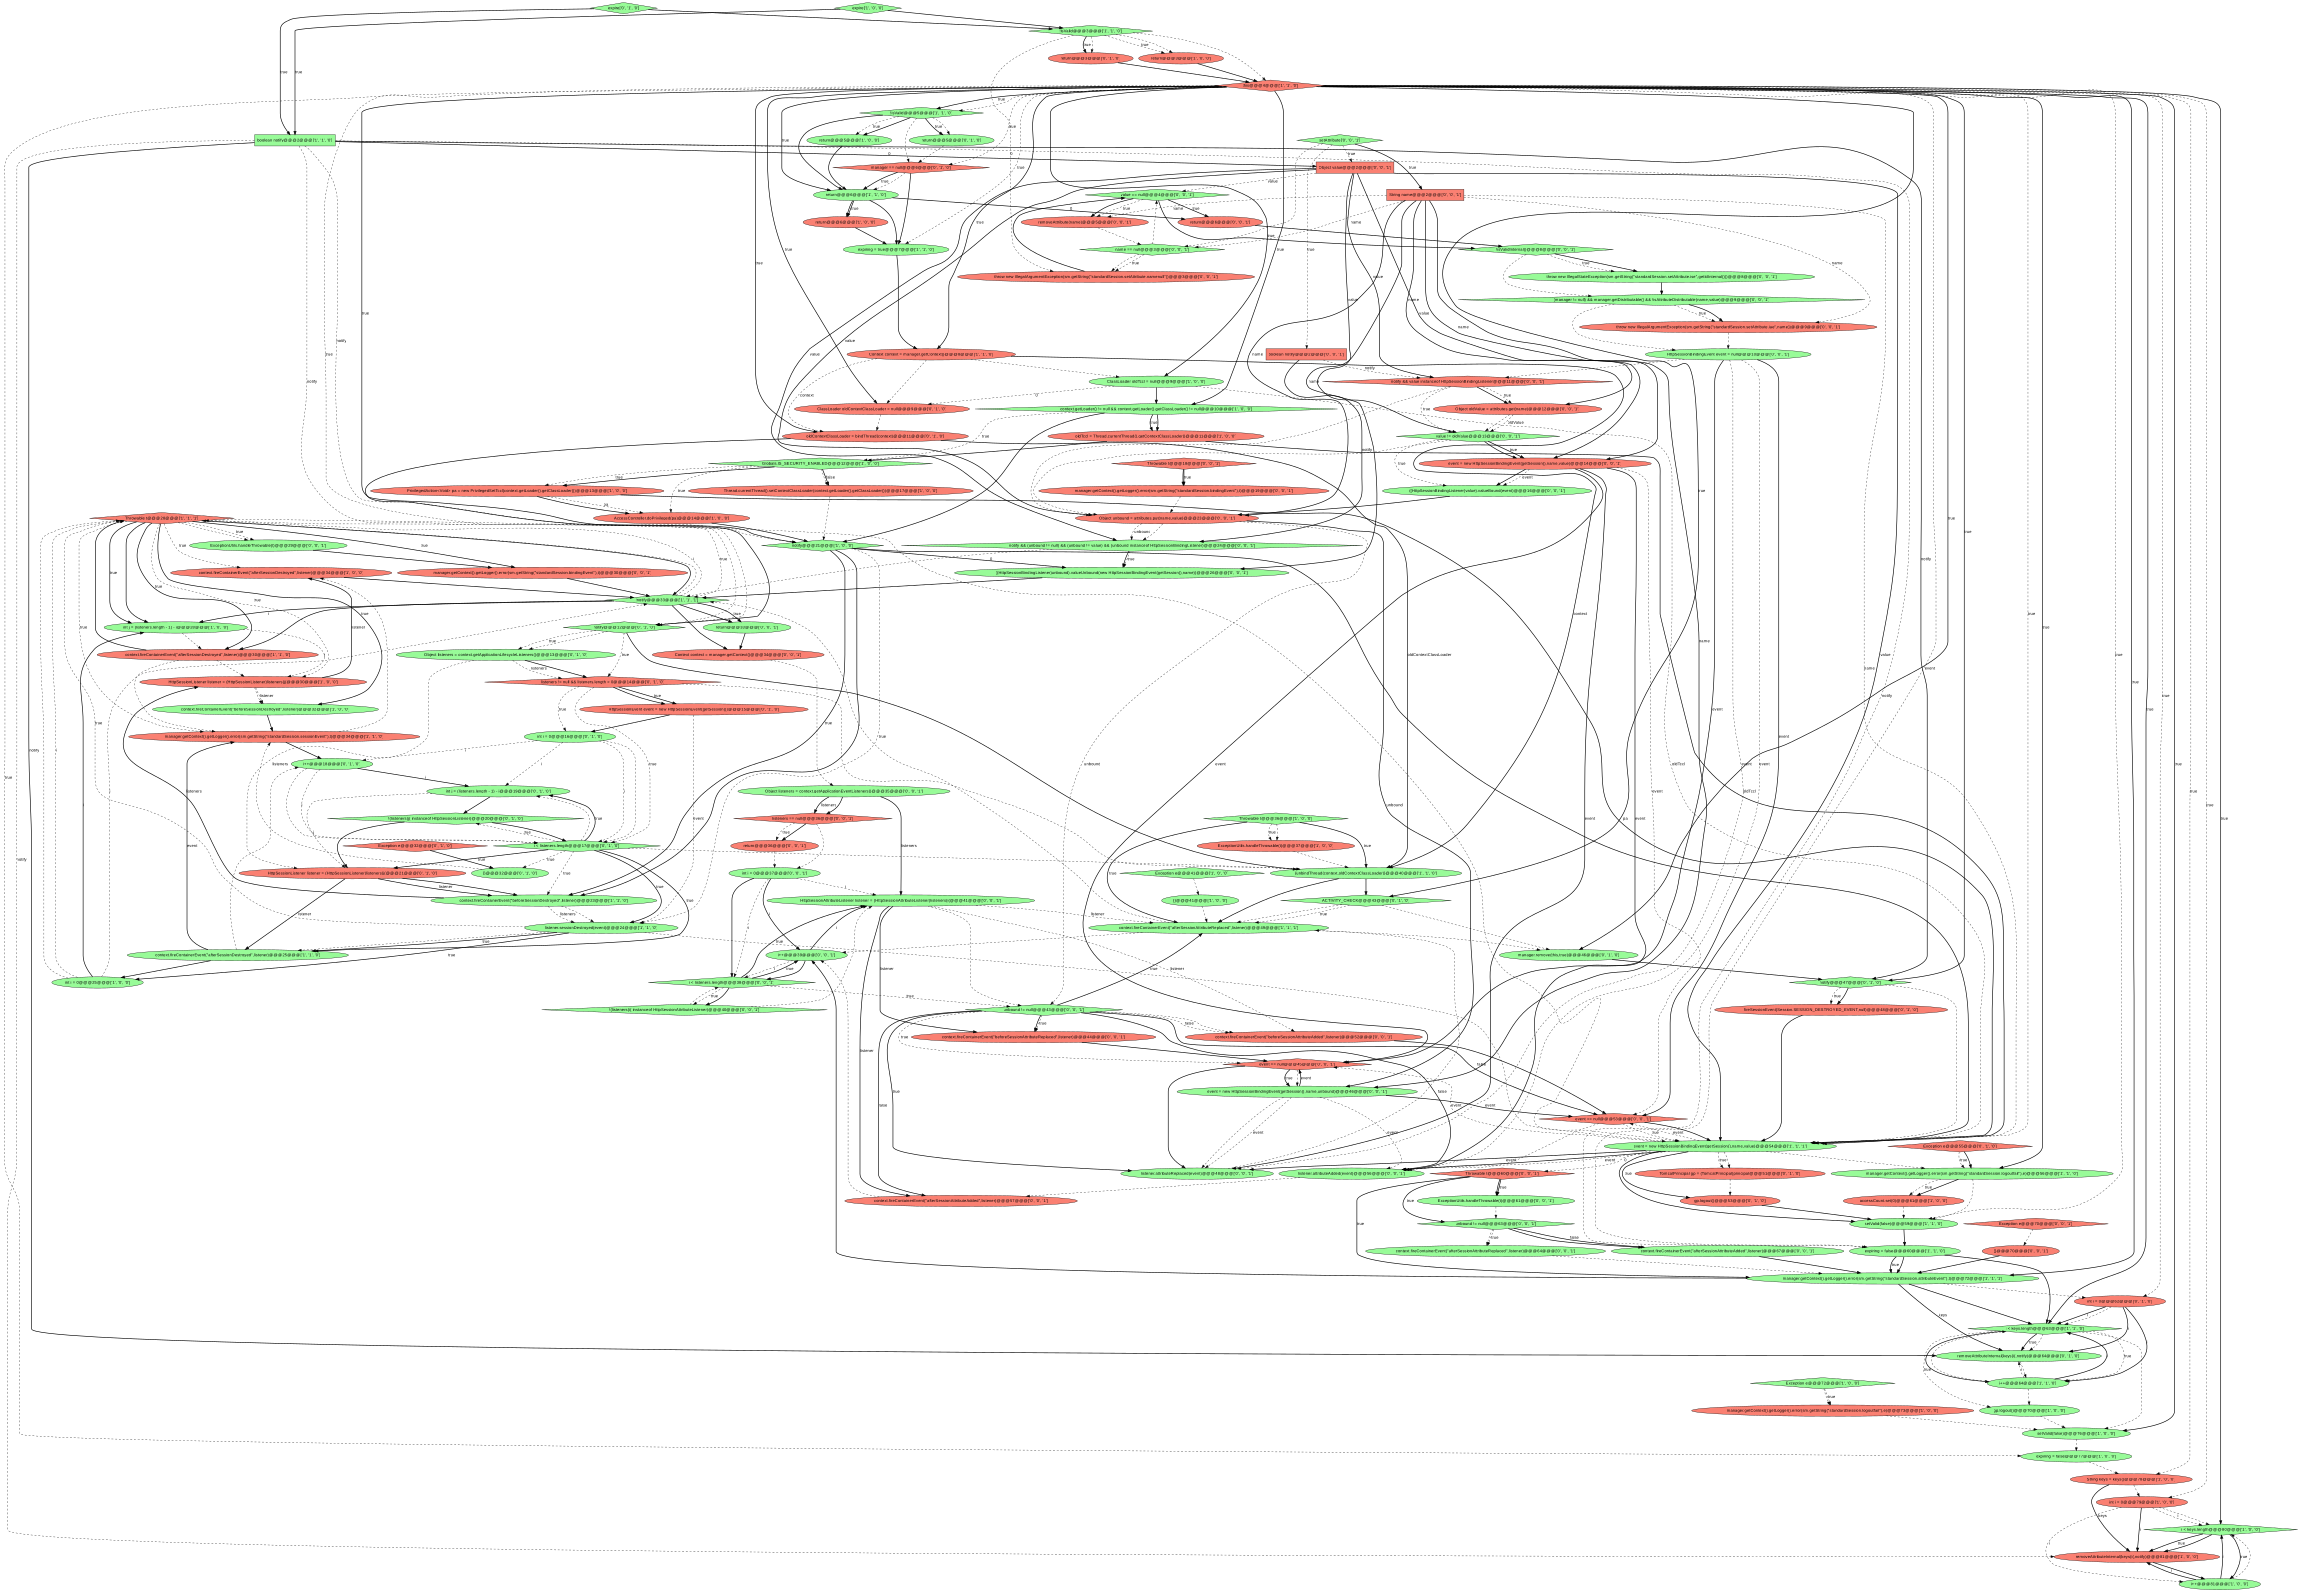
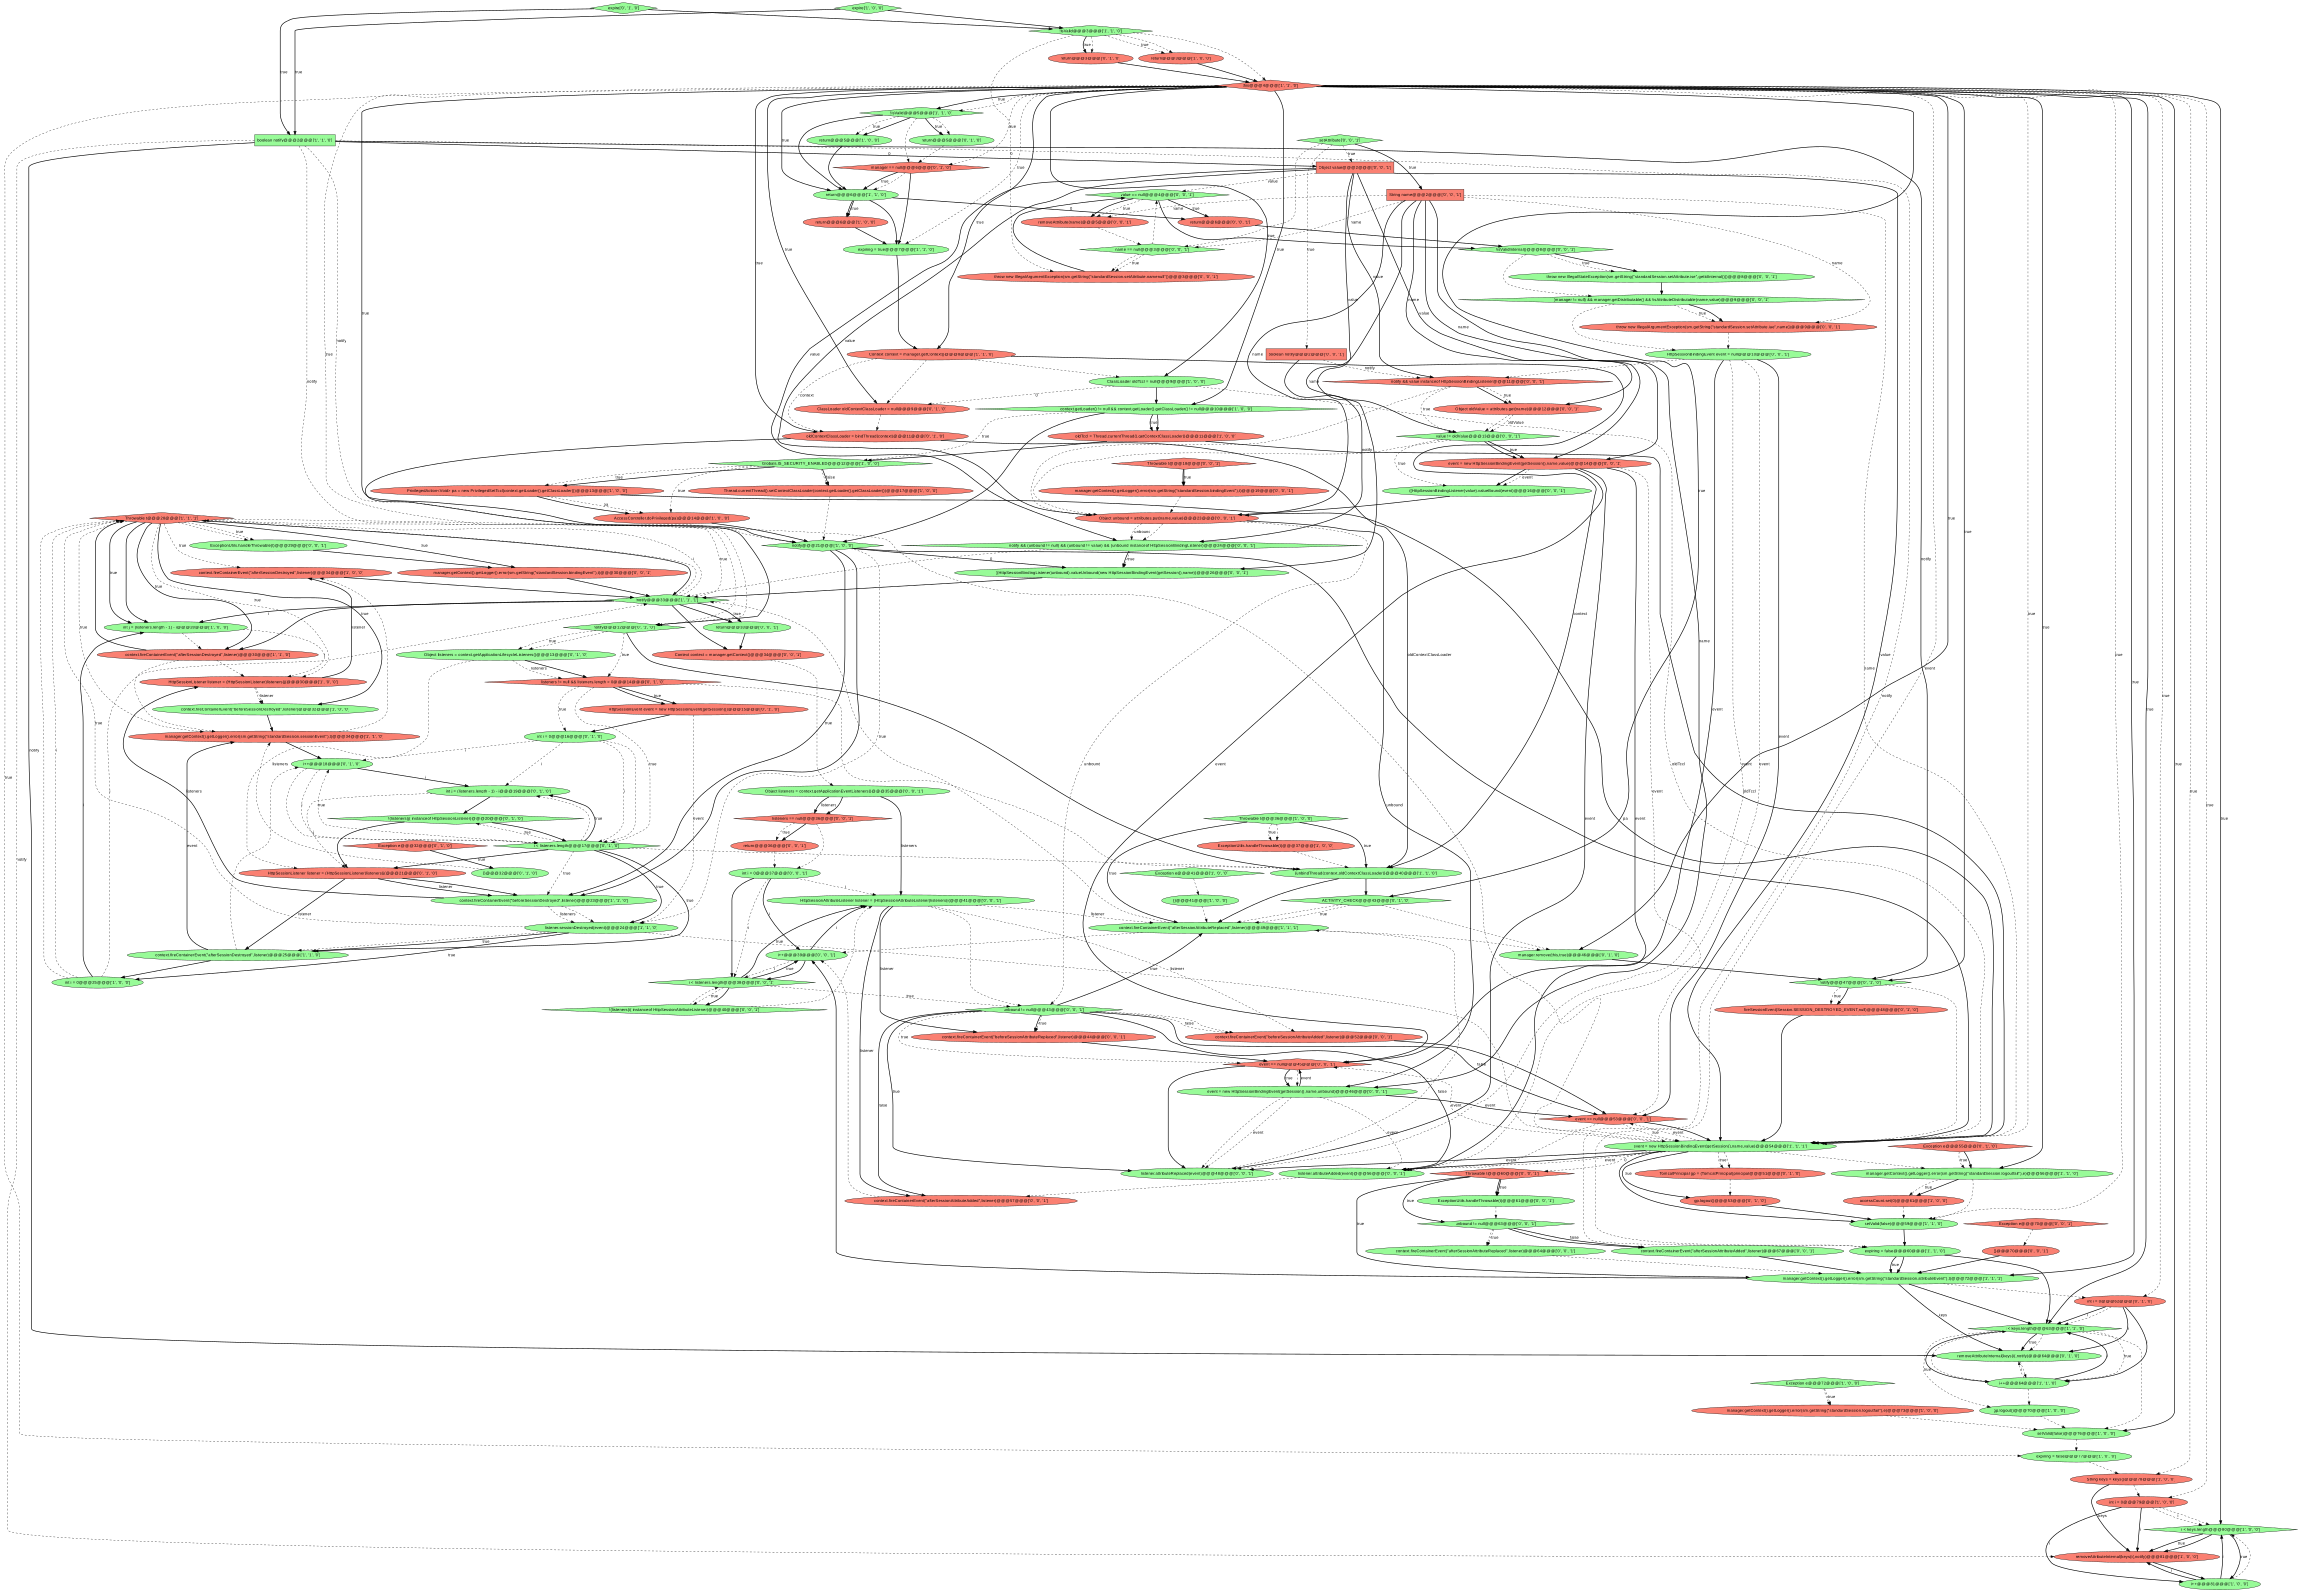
edge "i < listeners.length@@@17@@@['0', '1', '0']" -> "{}@@@32@@@['0', '1', '0']": now "i < listeners.length@@@17@@@['0', '1', '0']" -> "i++@@@18@@@['0', '1', '0']"
edge "int i = 0@@@79@@@['1', '0', '0']" -> "i++@@@81@@@['1', '0', '0']": style dashed -> bold
